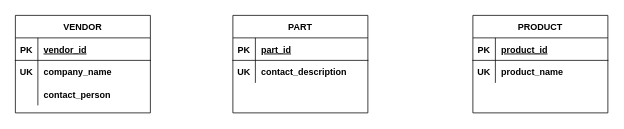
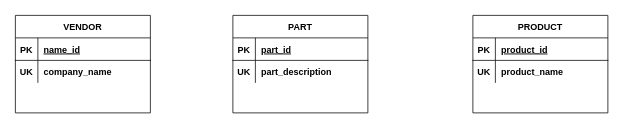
node "vendor_id": label "vendor_id" -> "name_id"
node "contact_description": label "contact_description" -> "part_description"
node "contact_person": removed
